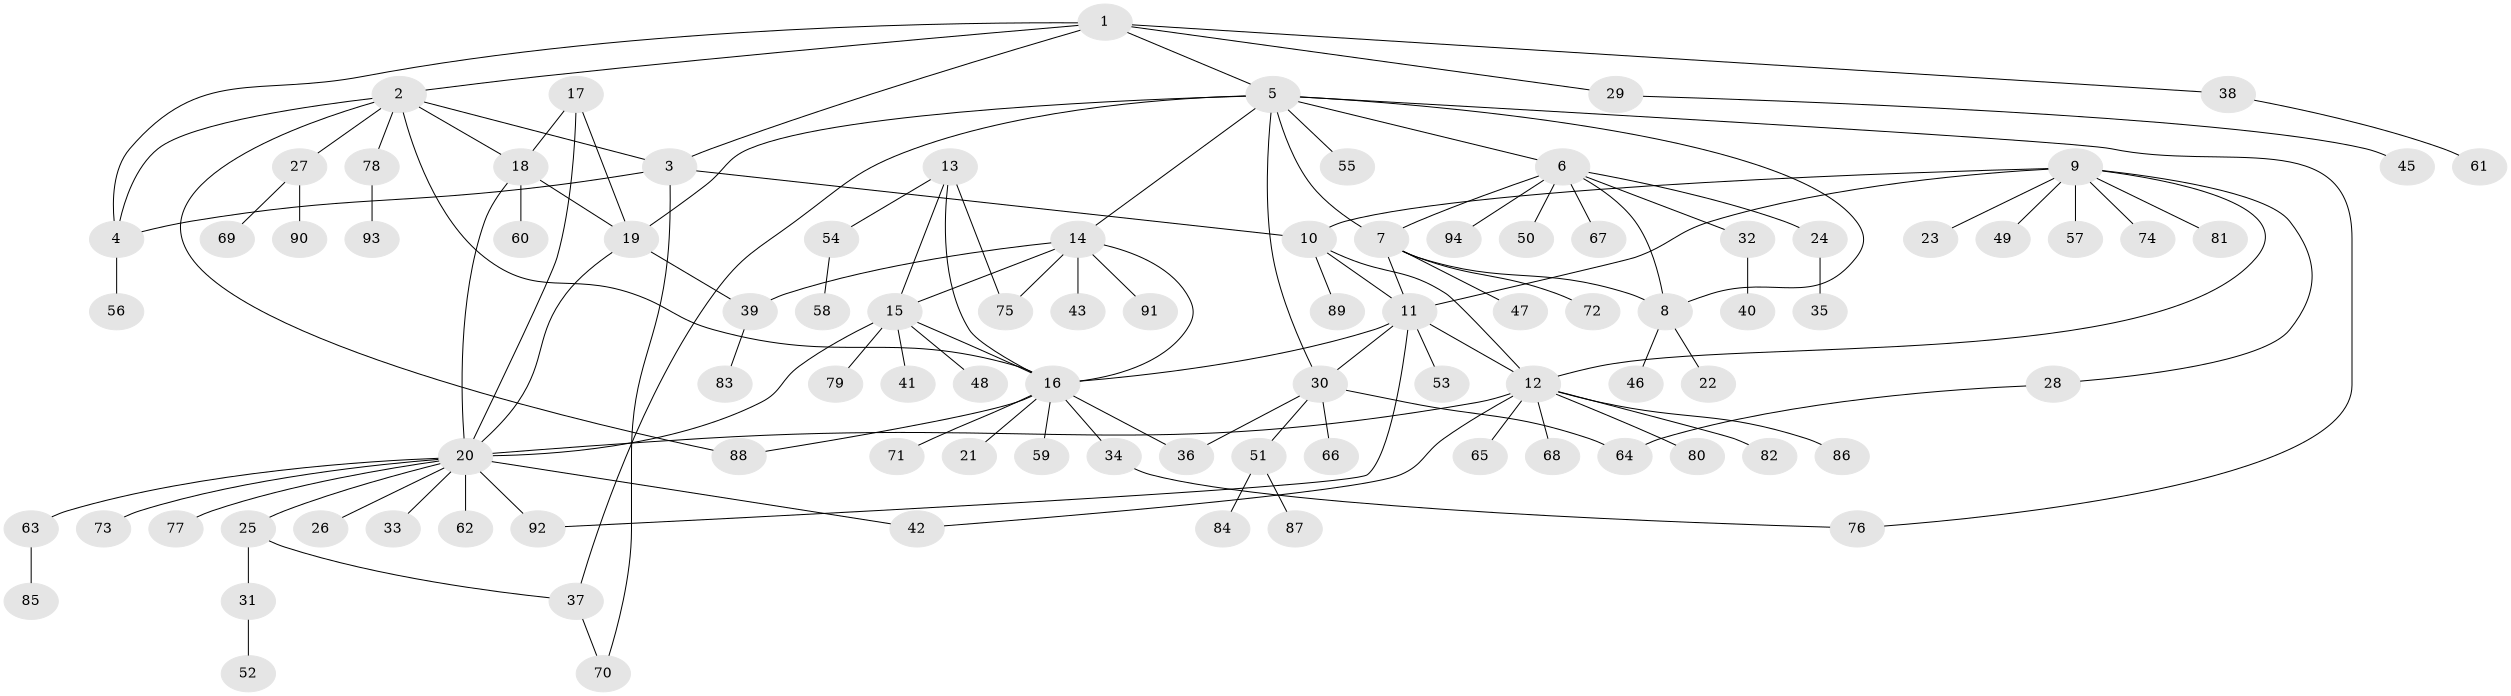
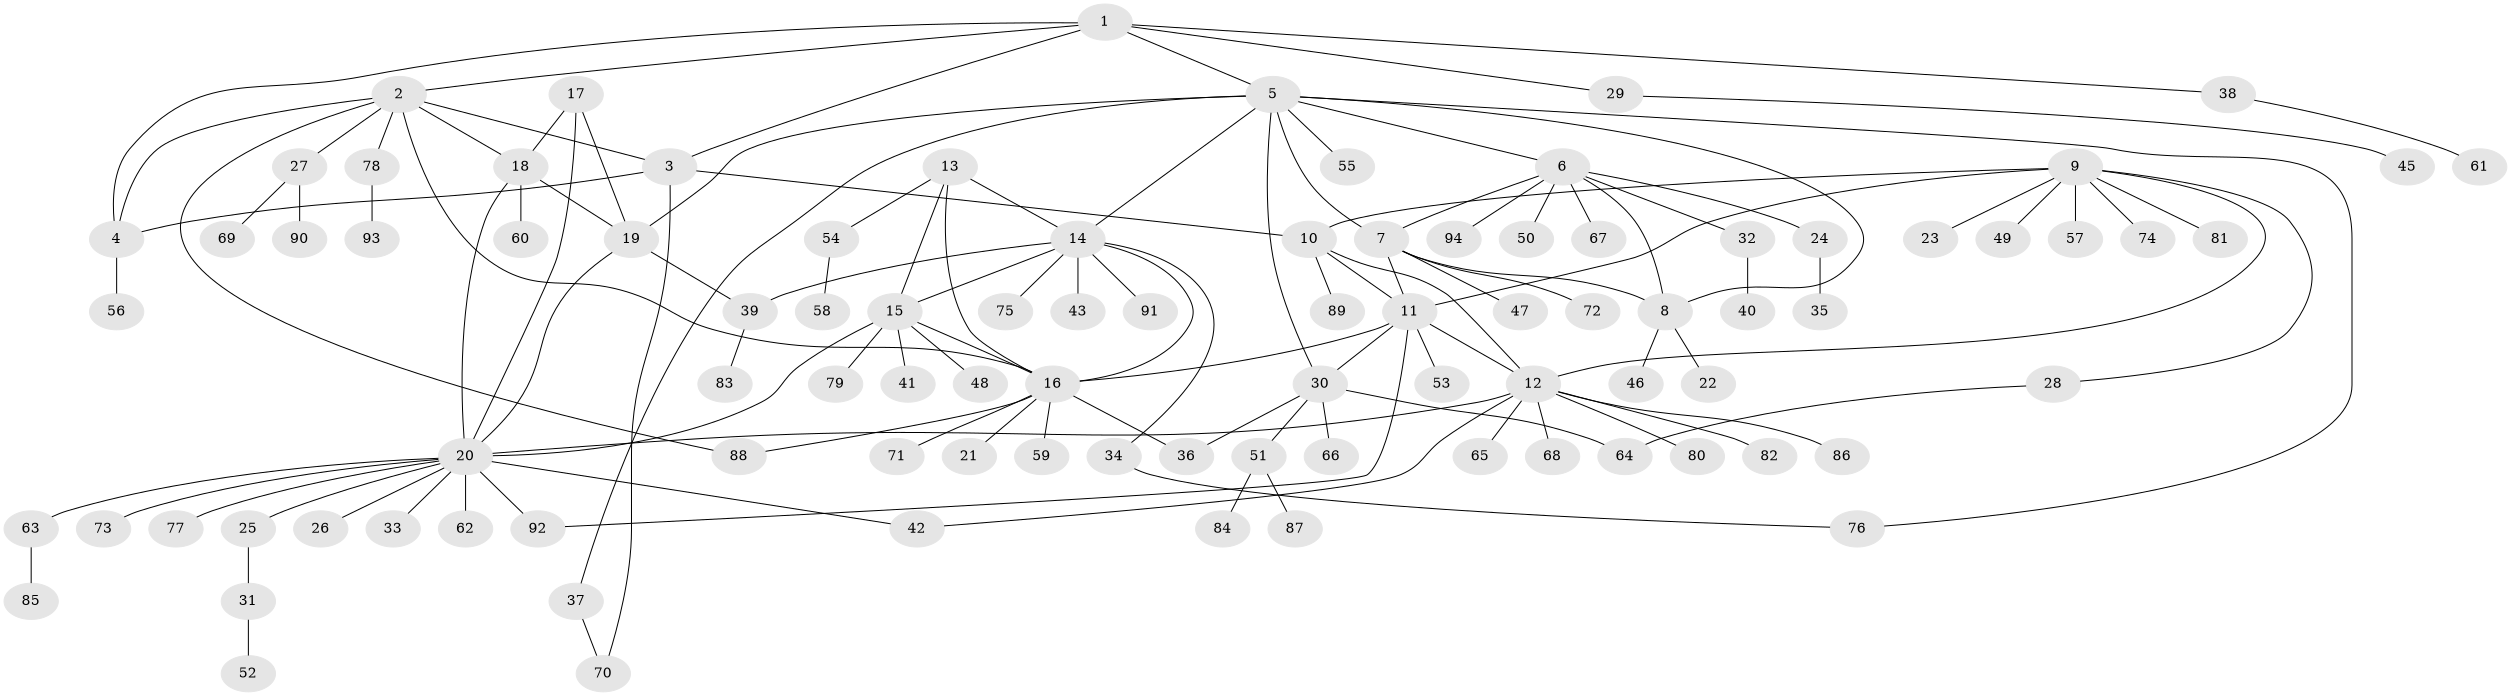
edge "13" -- "75": now "13" -- "14"
edge "16" -- "34": now "14" -- "34"
edge "25" -- "37": removed
